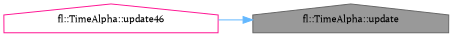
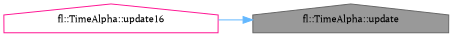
node "fl::TimeAlpha::update46": label "fl::TimeAlpha::update46" -> "fl::TimeAlpha::update16"
